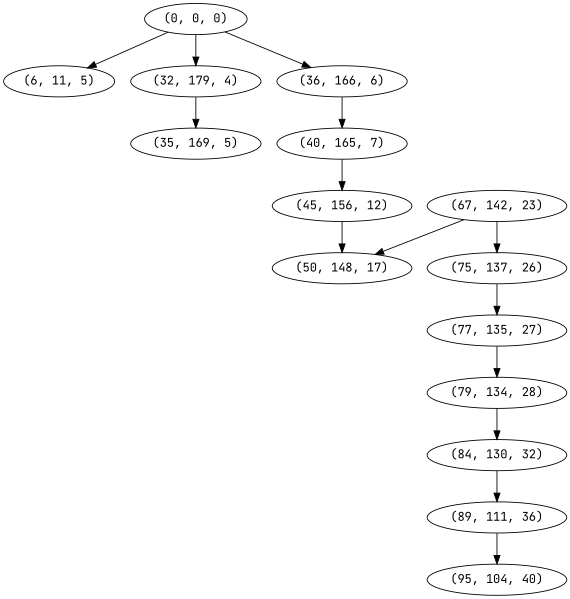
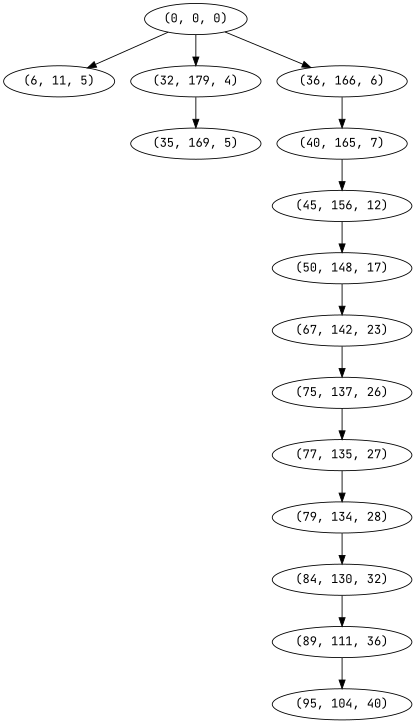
edge "(67, 142, 23)" -> "(50, 148, 17)": reversed
